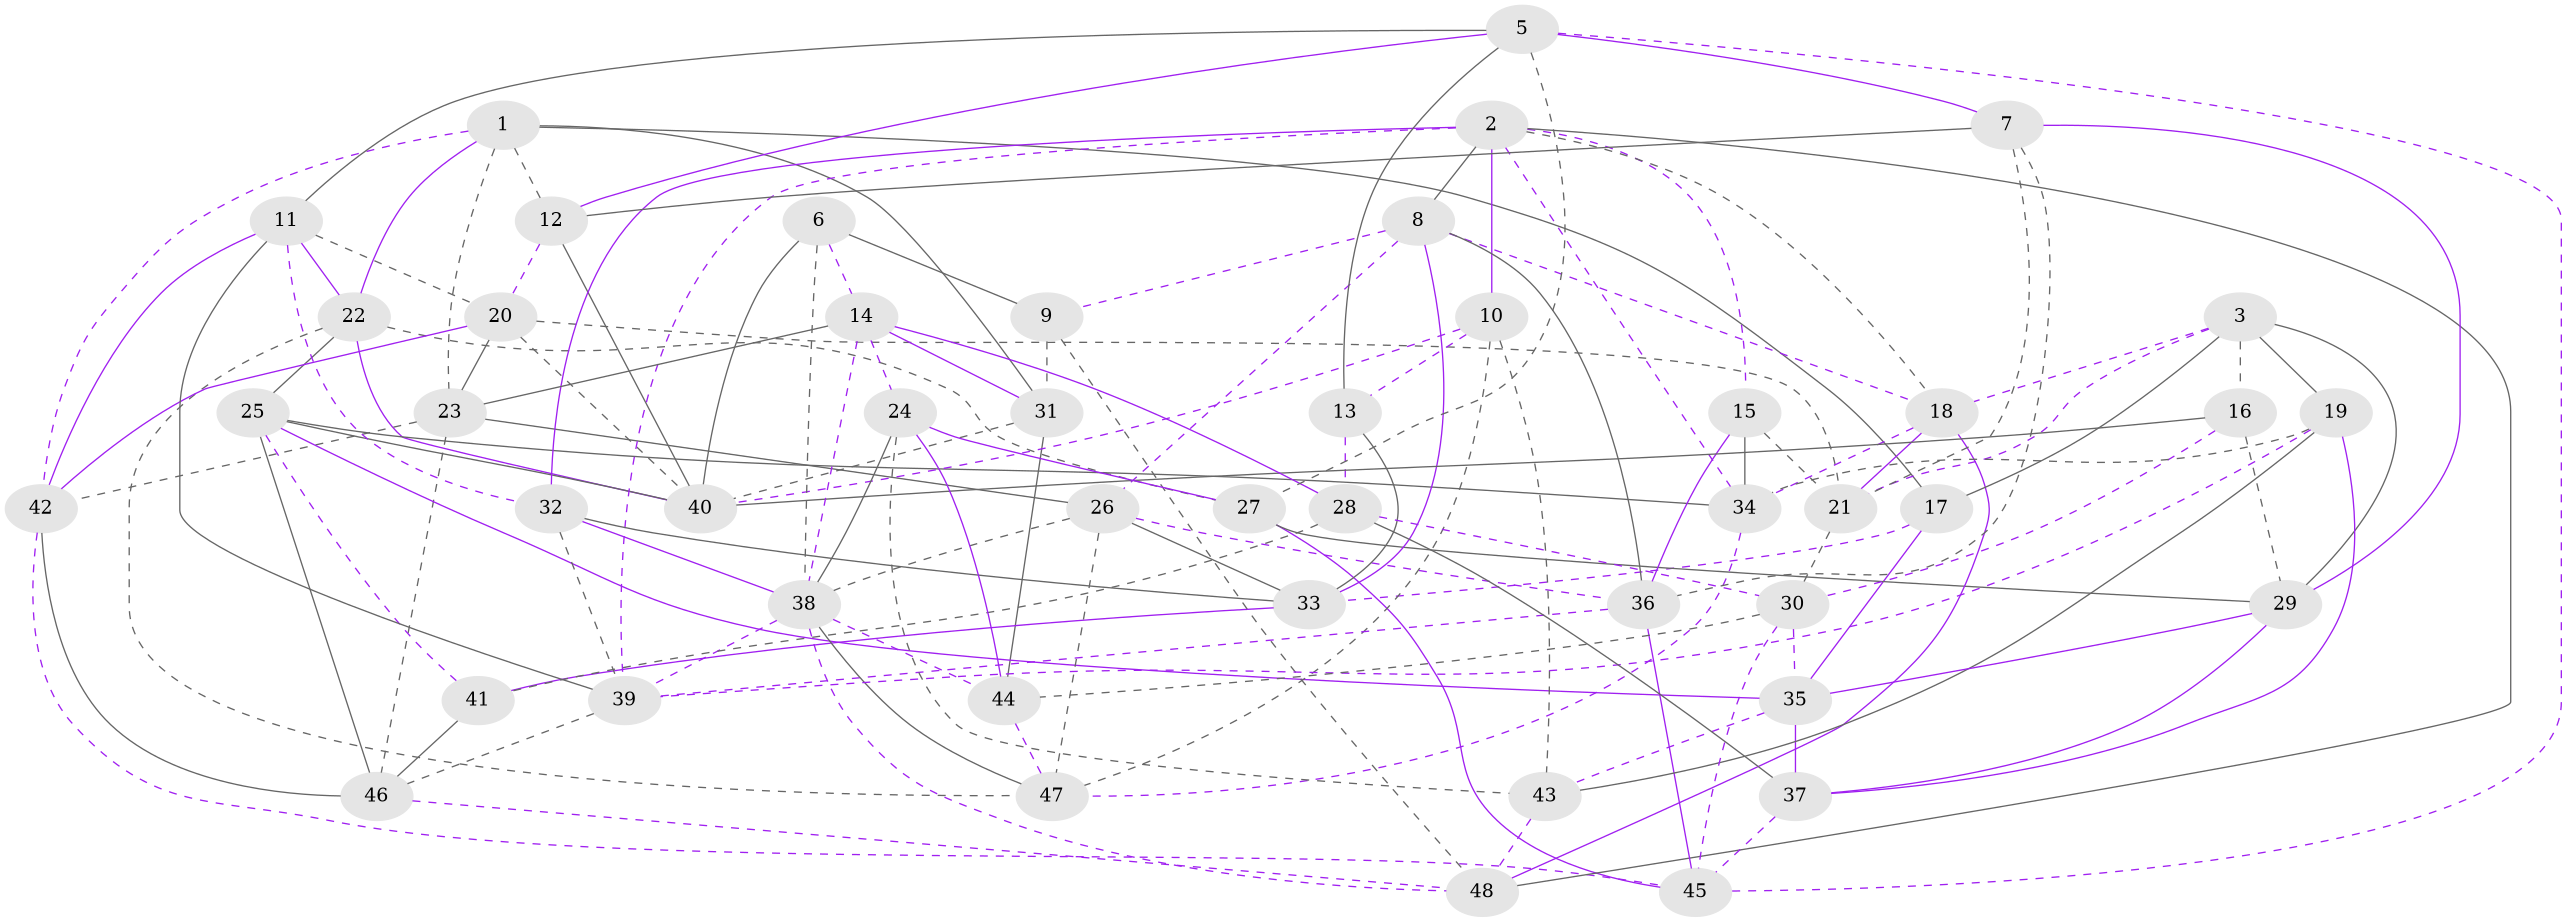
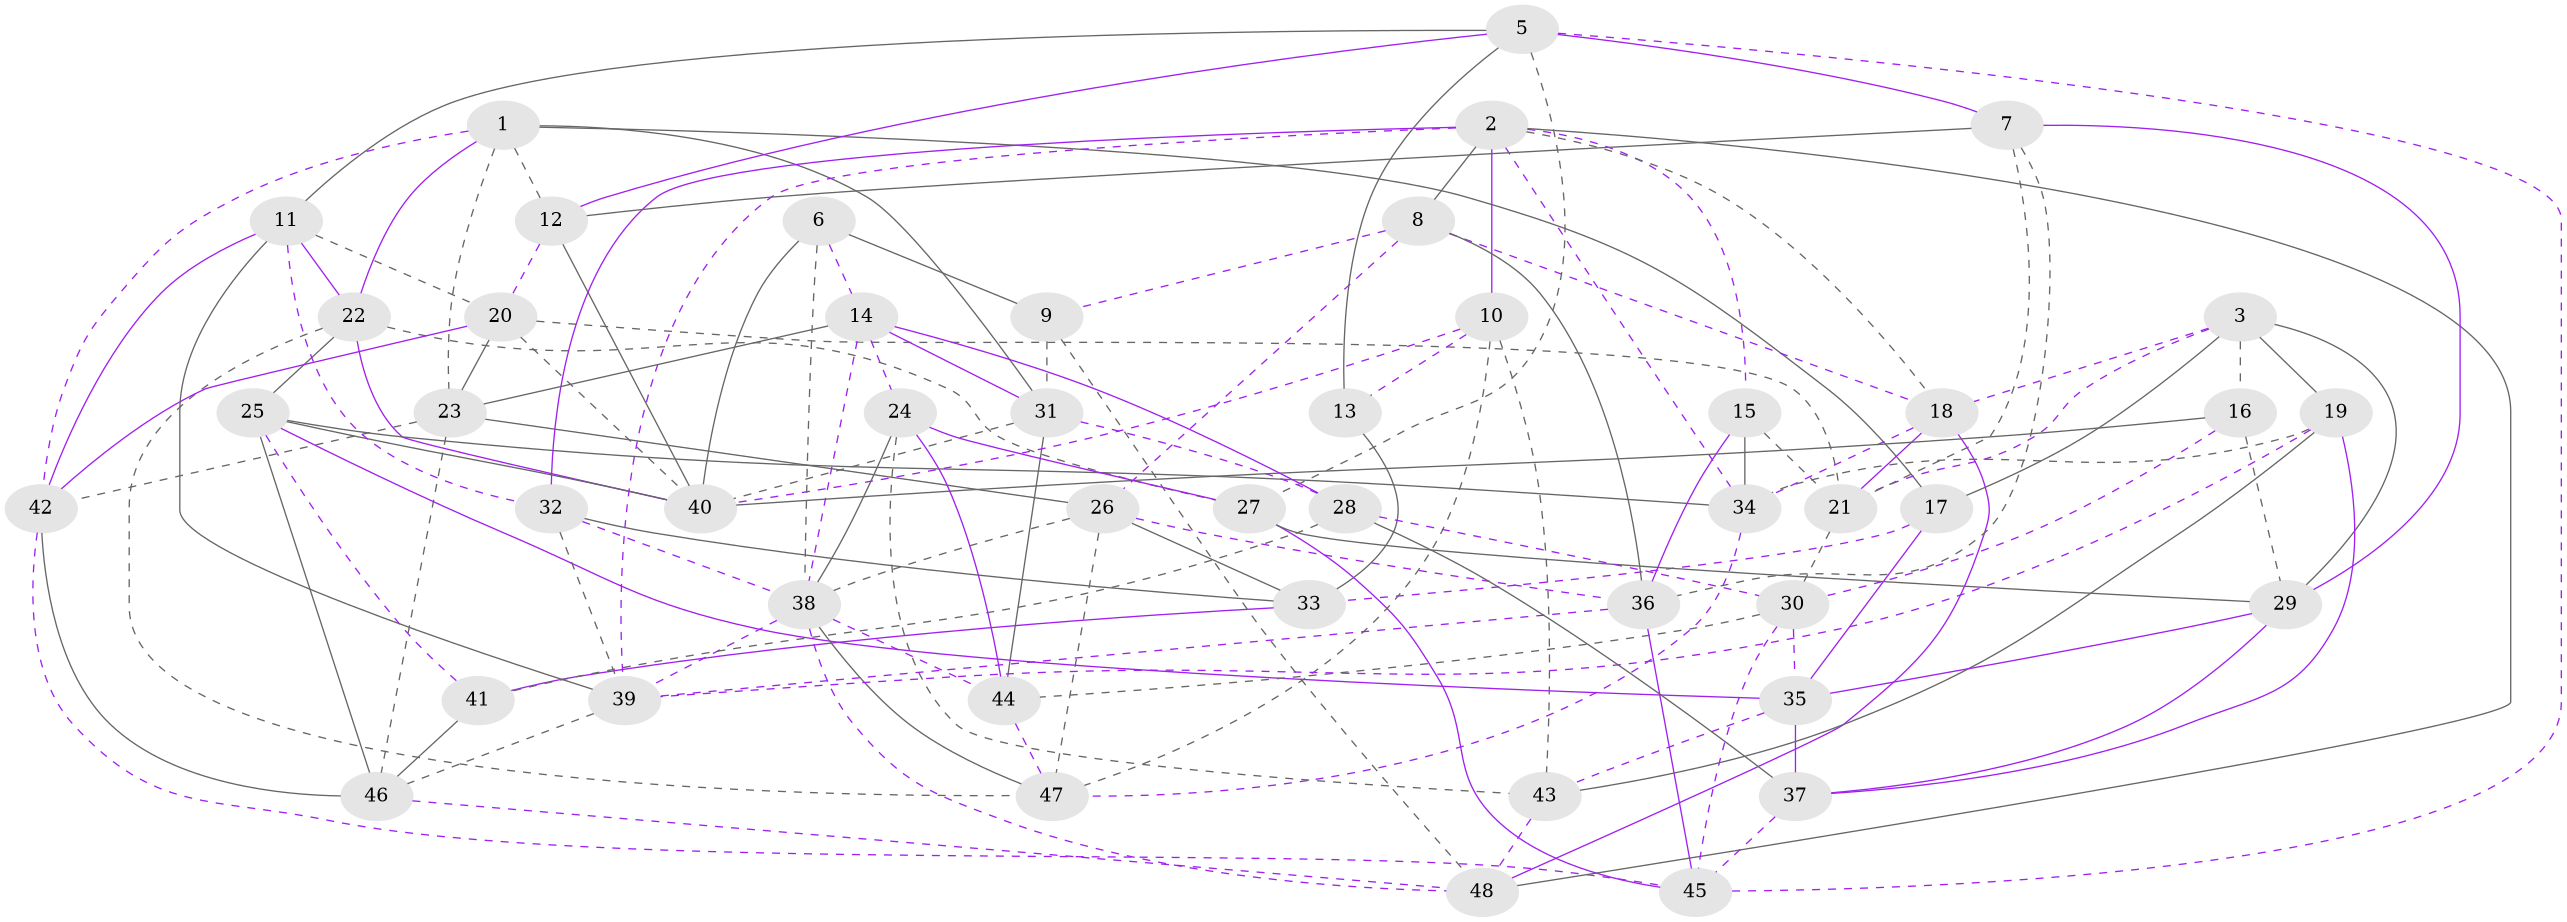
edge "8" -- "33": removed
edge "13" -- "28": now "31" -- "28"
edge "32" -- "38": style solid -> dashed
